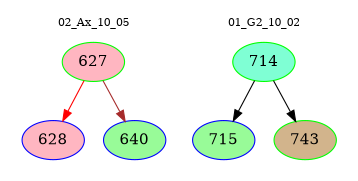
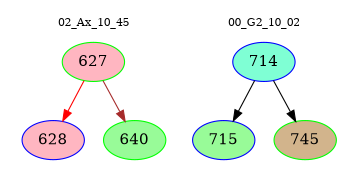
cluster "02_Ax_10_05": label "02_Ax_10_05" -> "02_Ax_10_45"
cluster "01_G2_10_02": label "01_G2_10_02" -> "00_G2_10_02"
node "714": color green -> blue
node "640": color blue -> green
node "743": label "743" -> "745"
